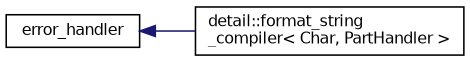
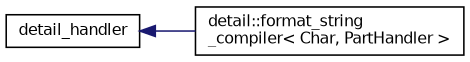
node "error_handler": label "error_handler" -> "detail_handler"
